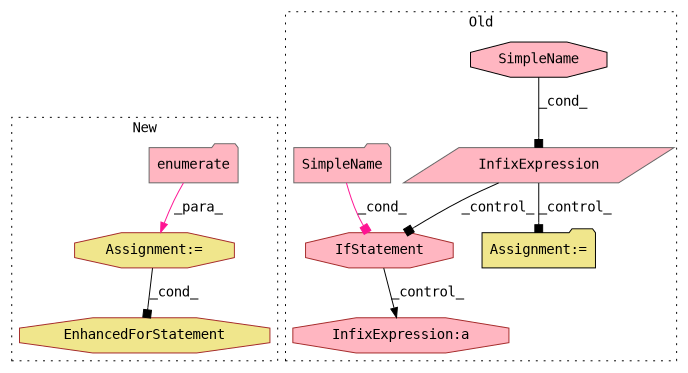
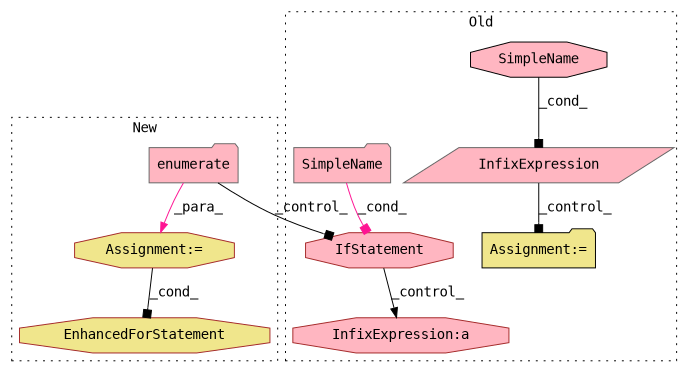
edge "InfixExpression" -> "IfStatement": now "enumerate" -> "IfStatement"
